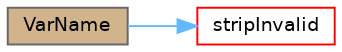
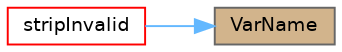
edge "VarName" -> "stripInvalid": reversed
